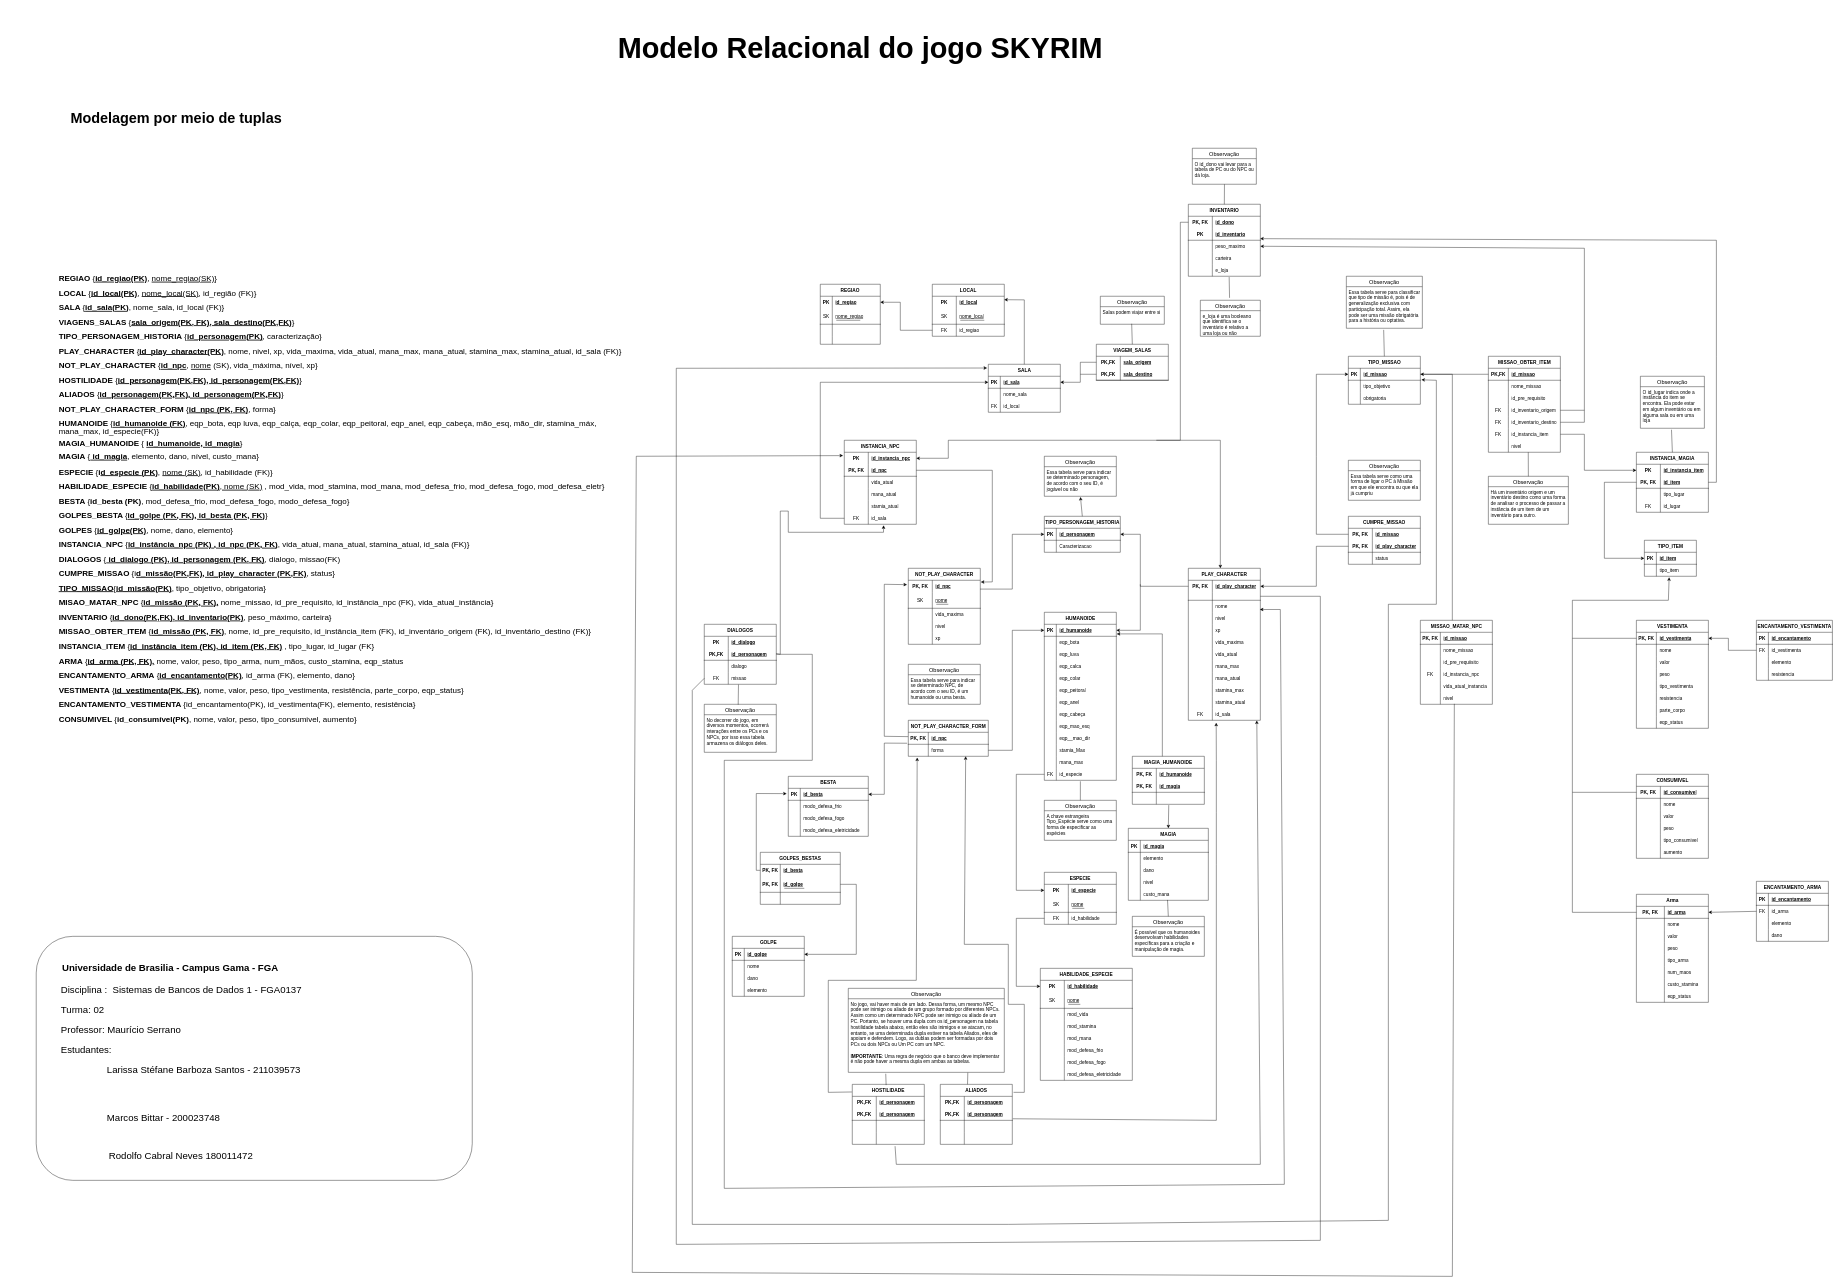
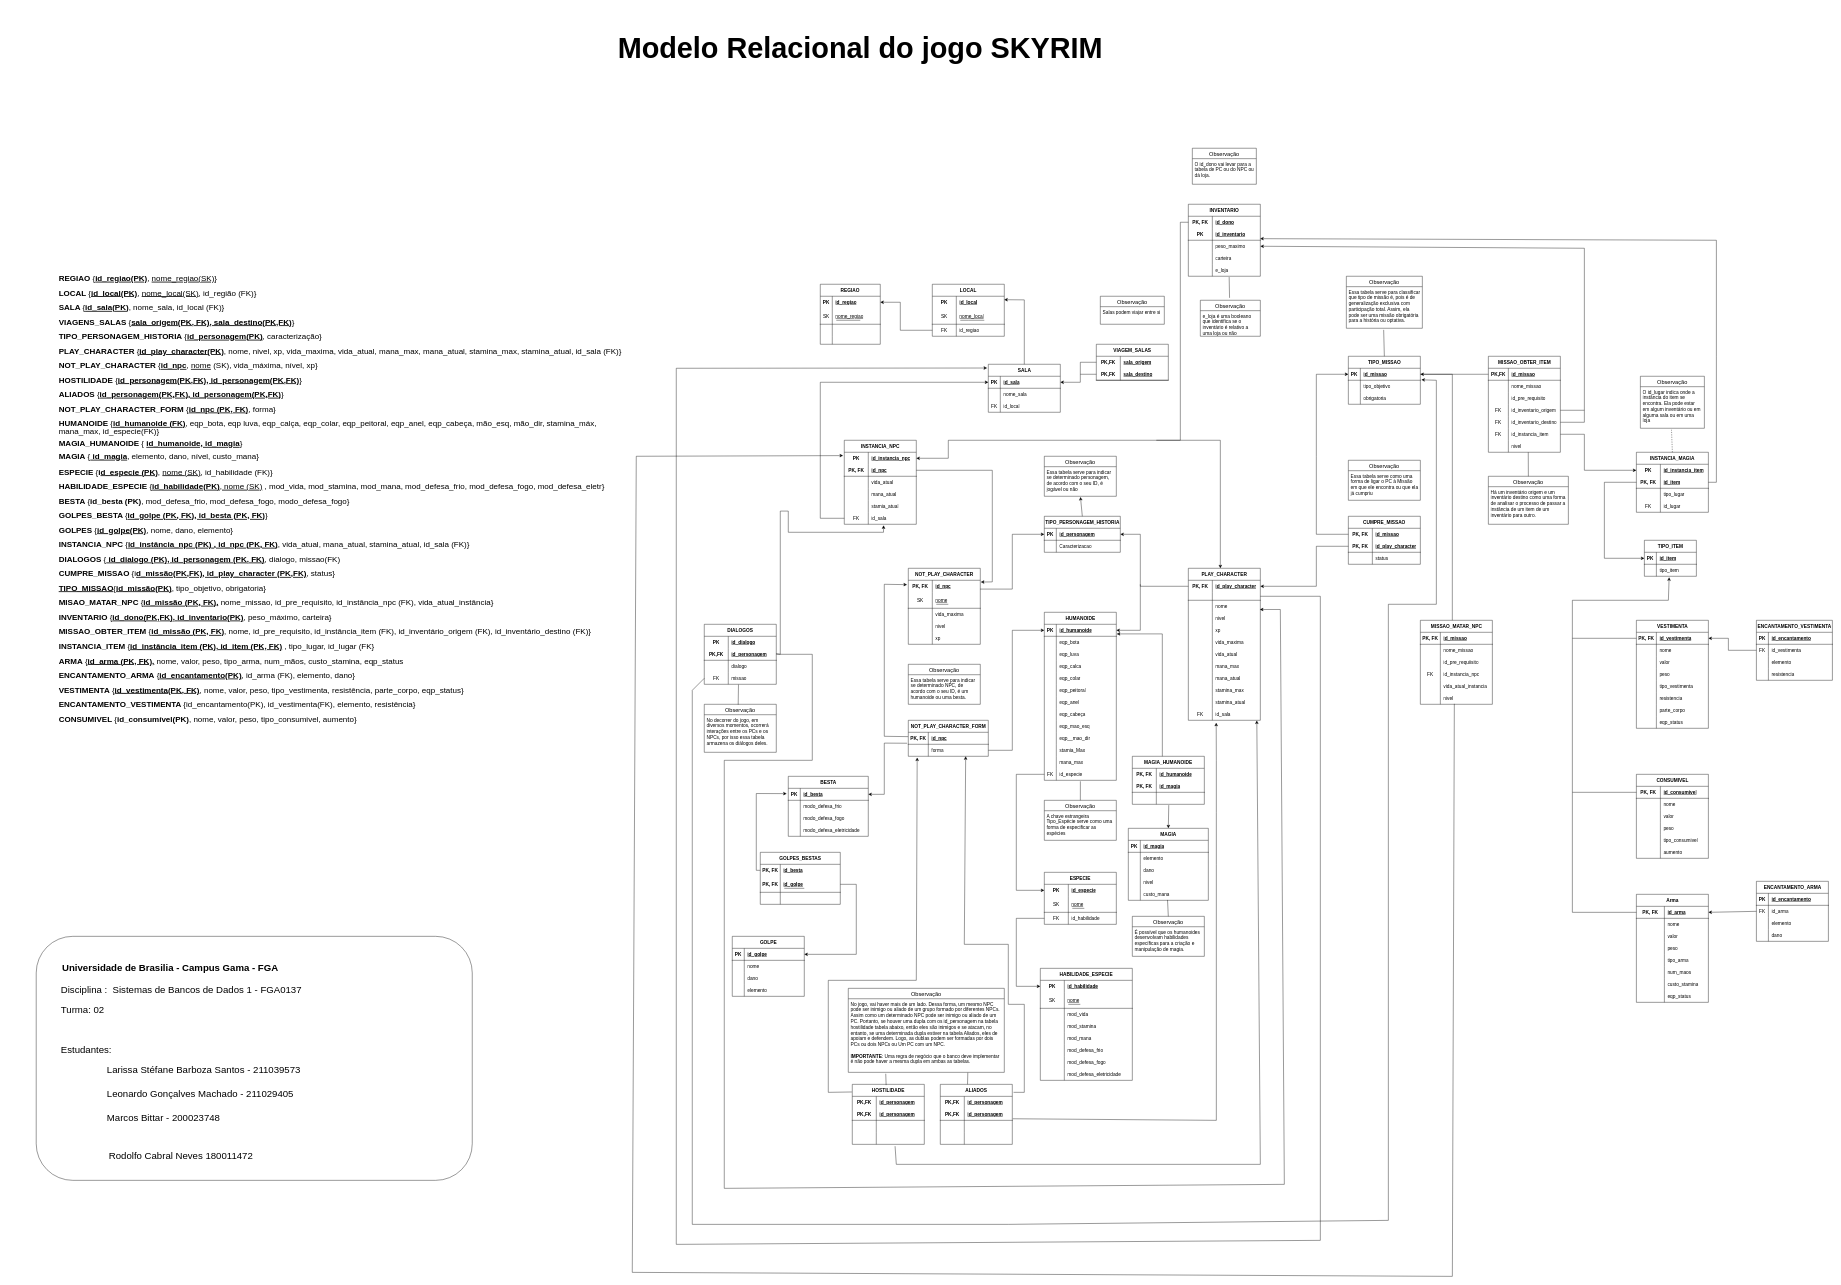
node "Modelagem por meio de tuplas": removed
edge "O id_dono vai levar para a tabela de PC ou do NPC ou dá loja." -- "INVENTARIO": removed
edge "Salas podem viajar entre si" -- "VIAGEM_SALAS": removed
edge "O id_lugar indica onde a instância do item se encontra. Ela pode estar em algum inventário ou em alguma sala ou em uma loja" -- "INSTANCIA_MAGIA": style solid -> dashed
node "Professor: Maurício Serrano": removed
node "Leonardo Gonçalves Machado - 211029405": added
